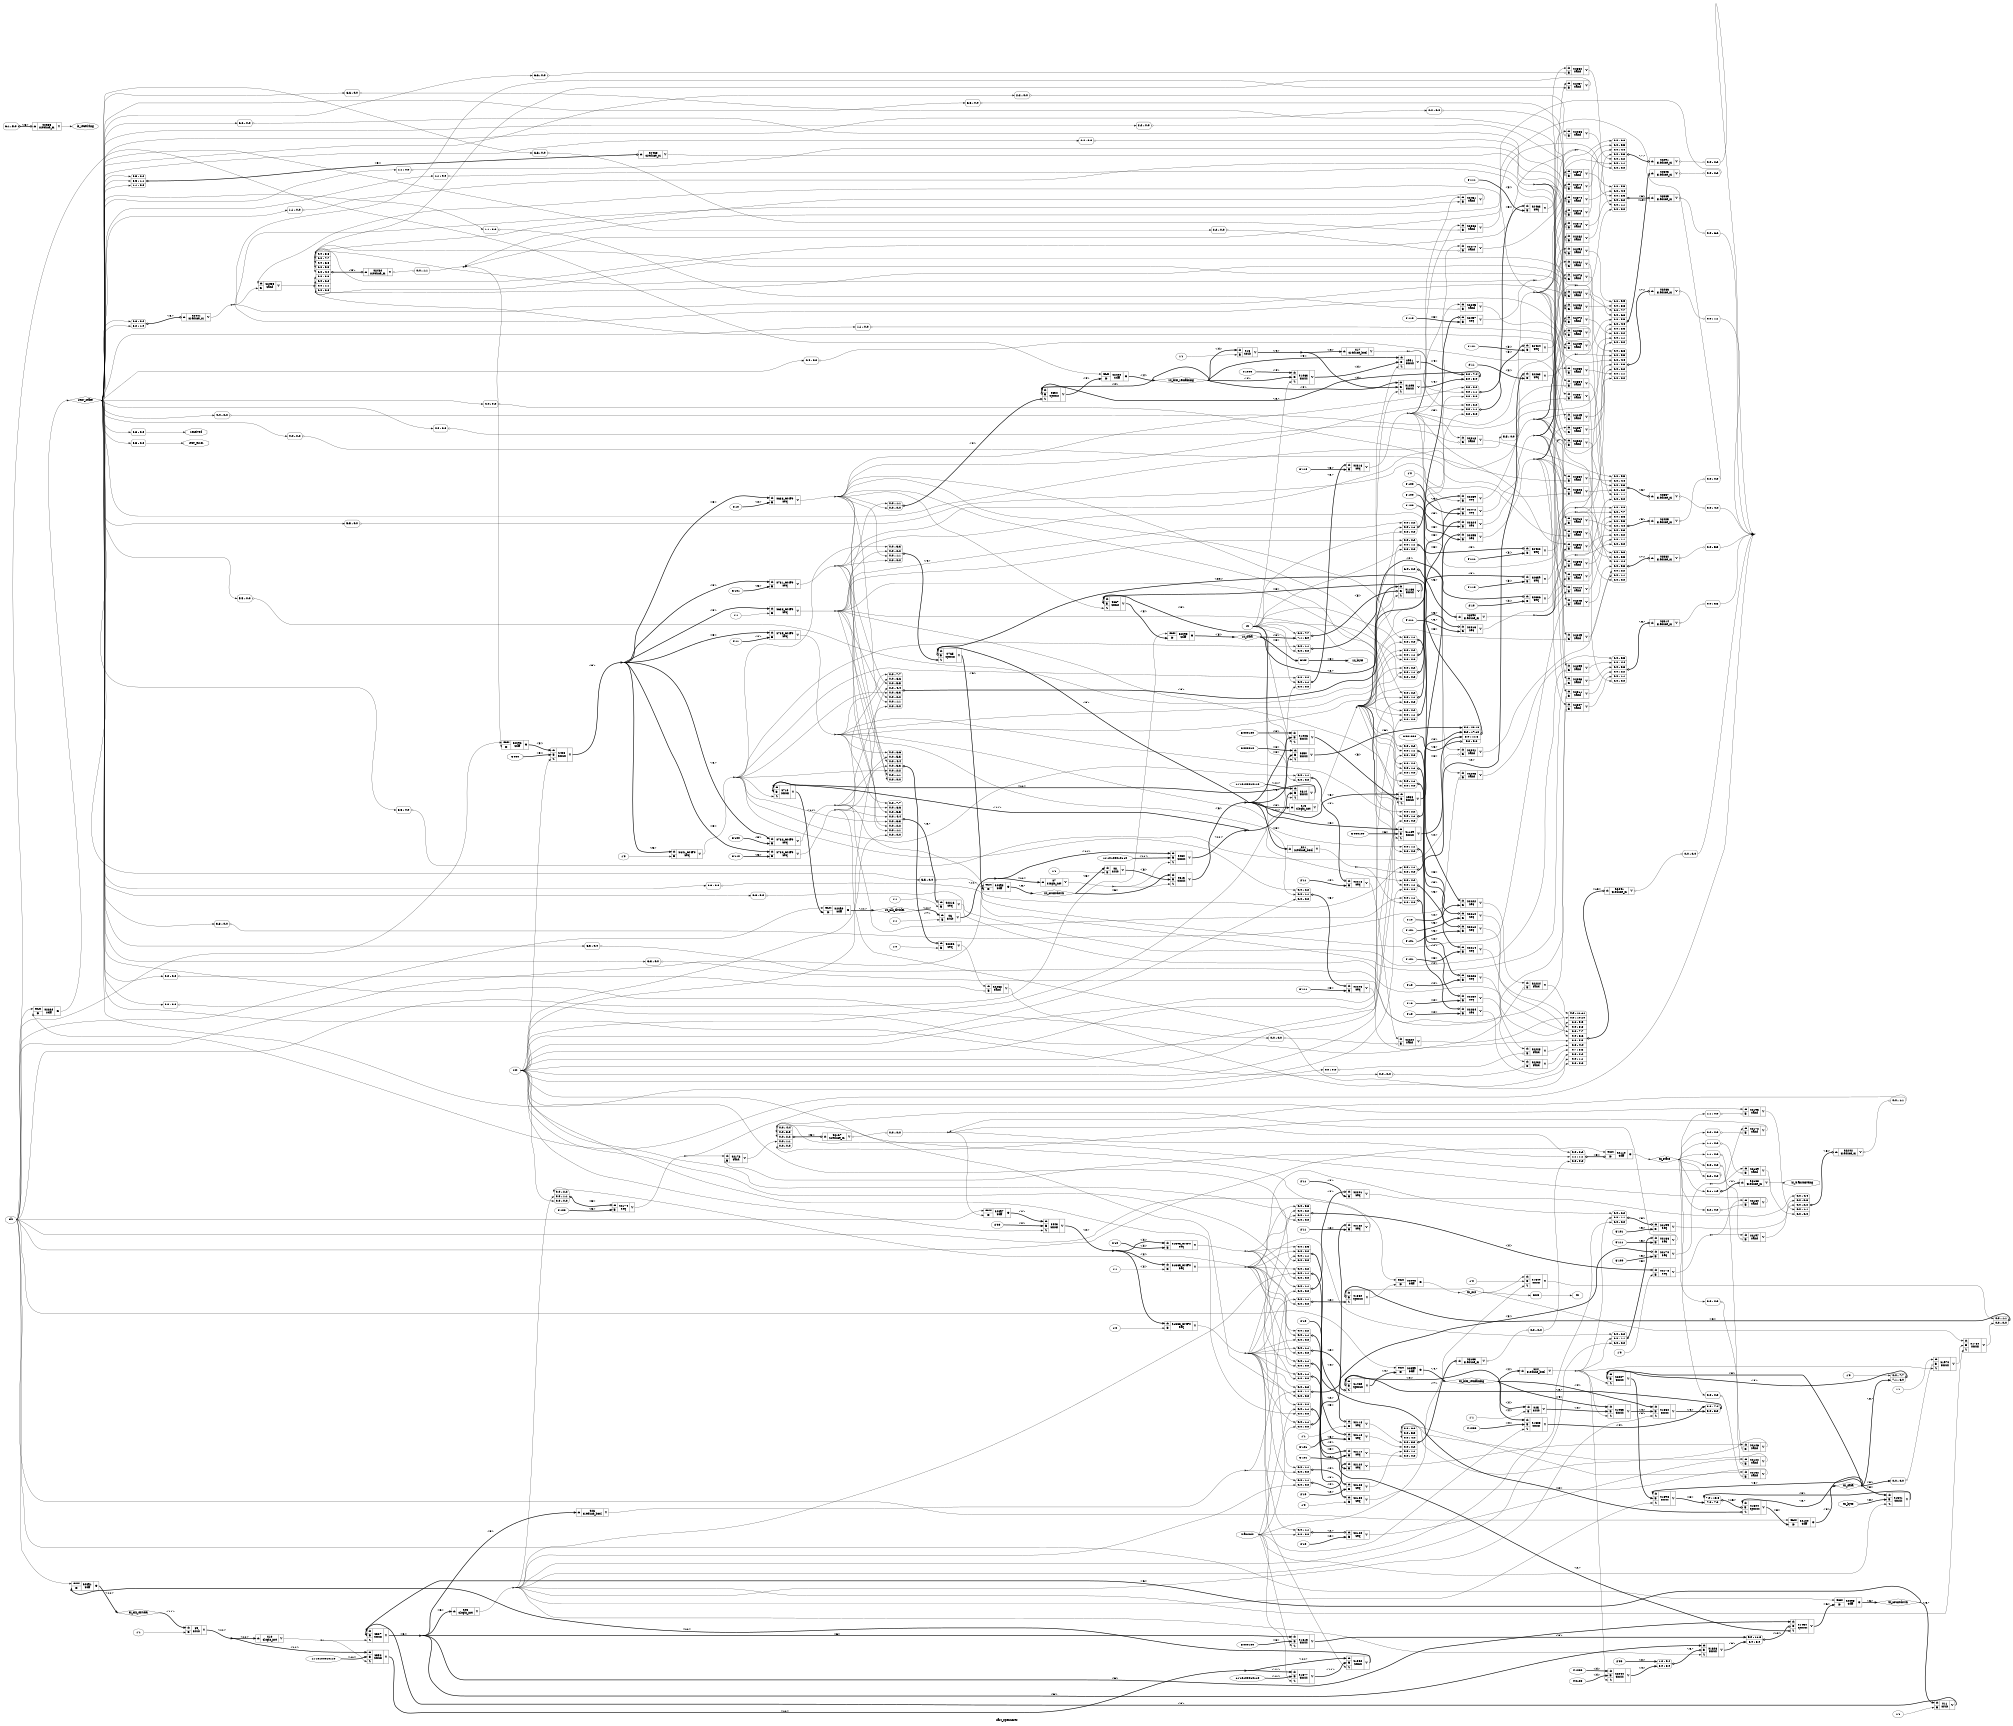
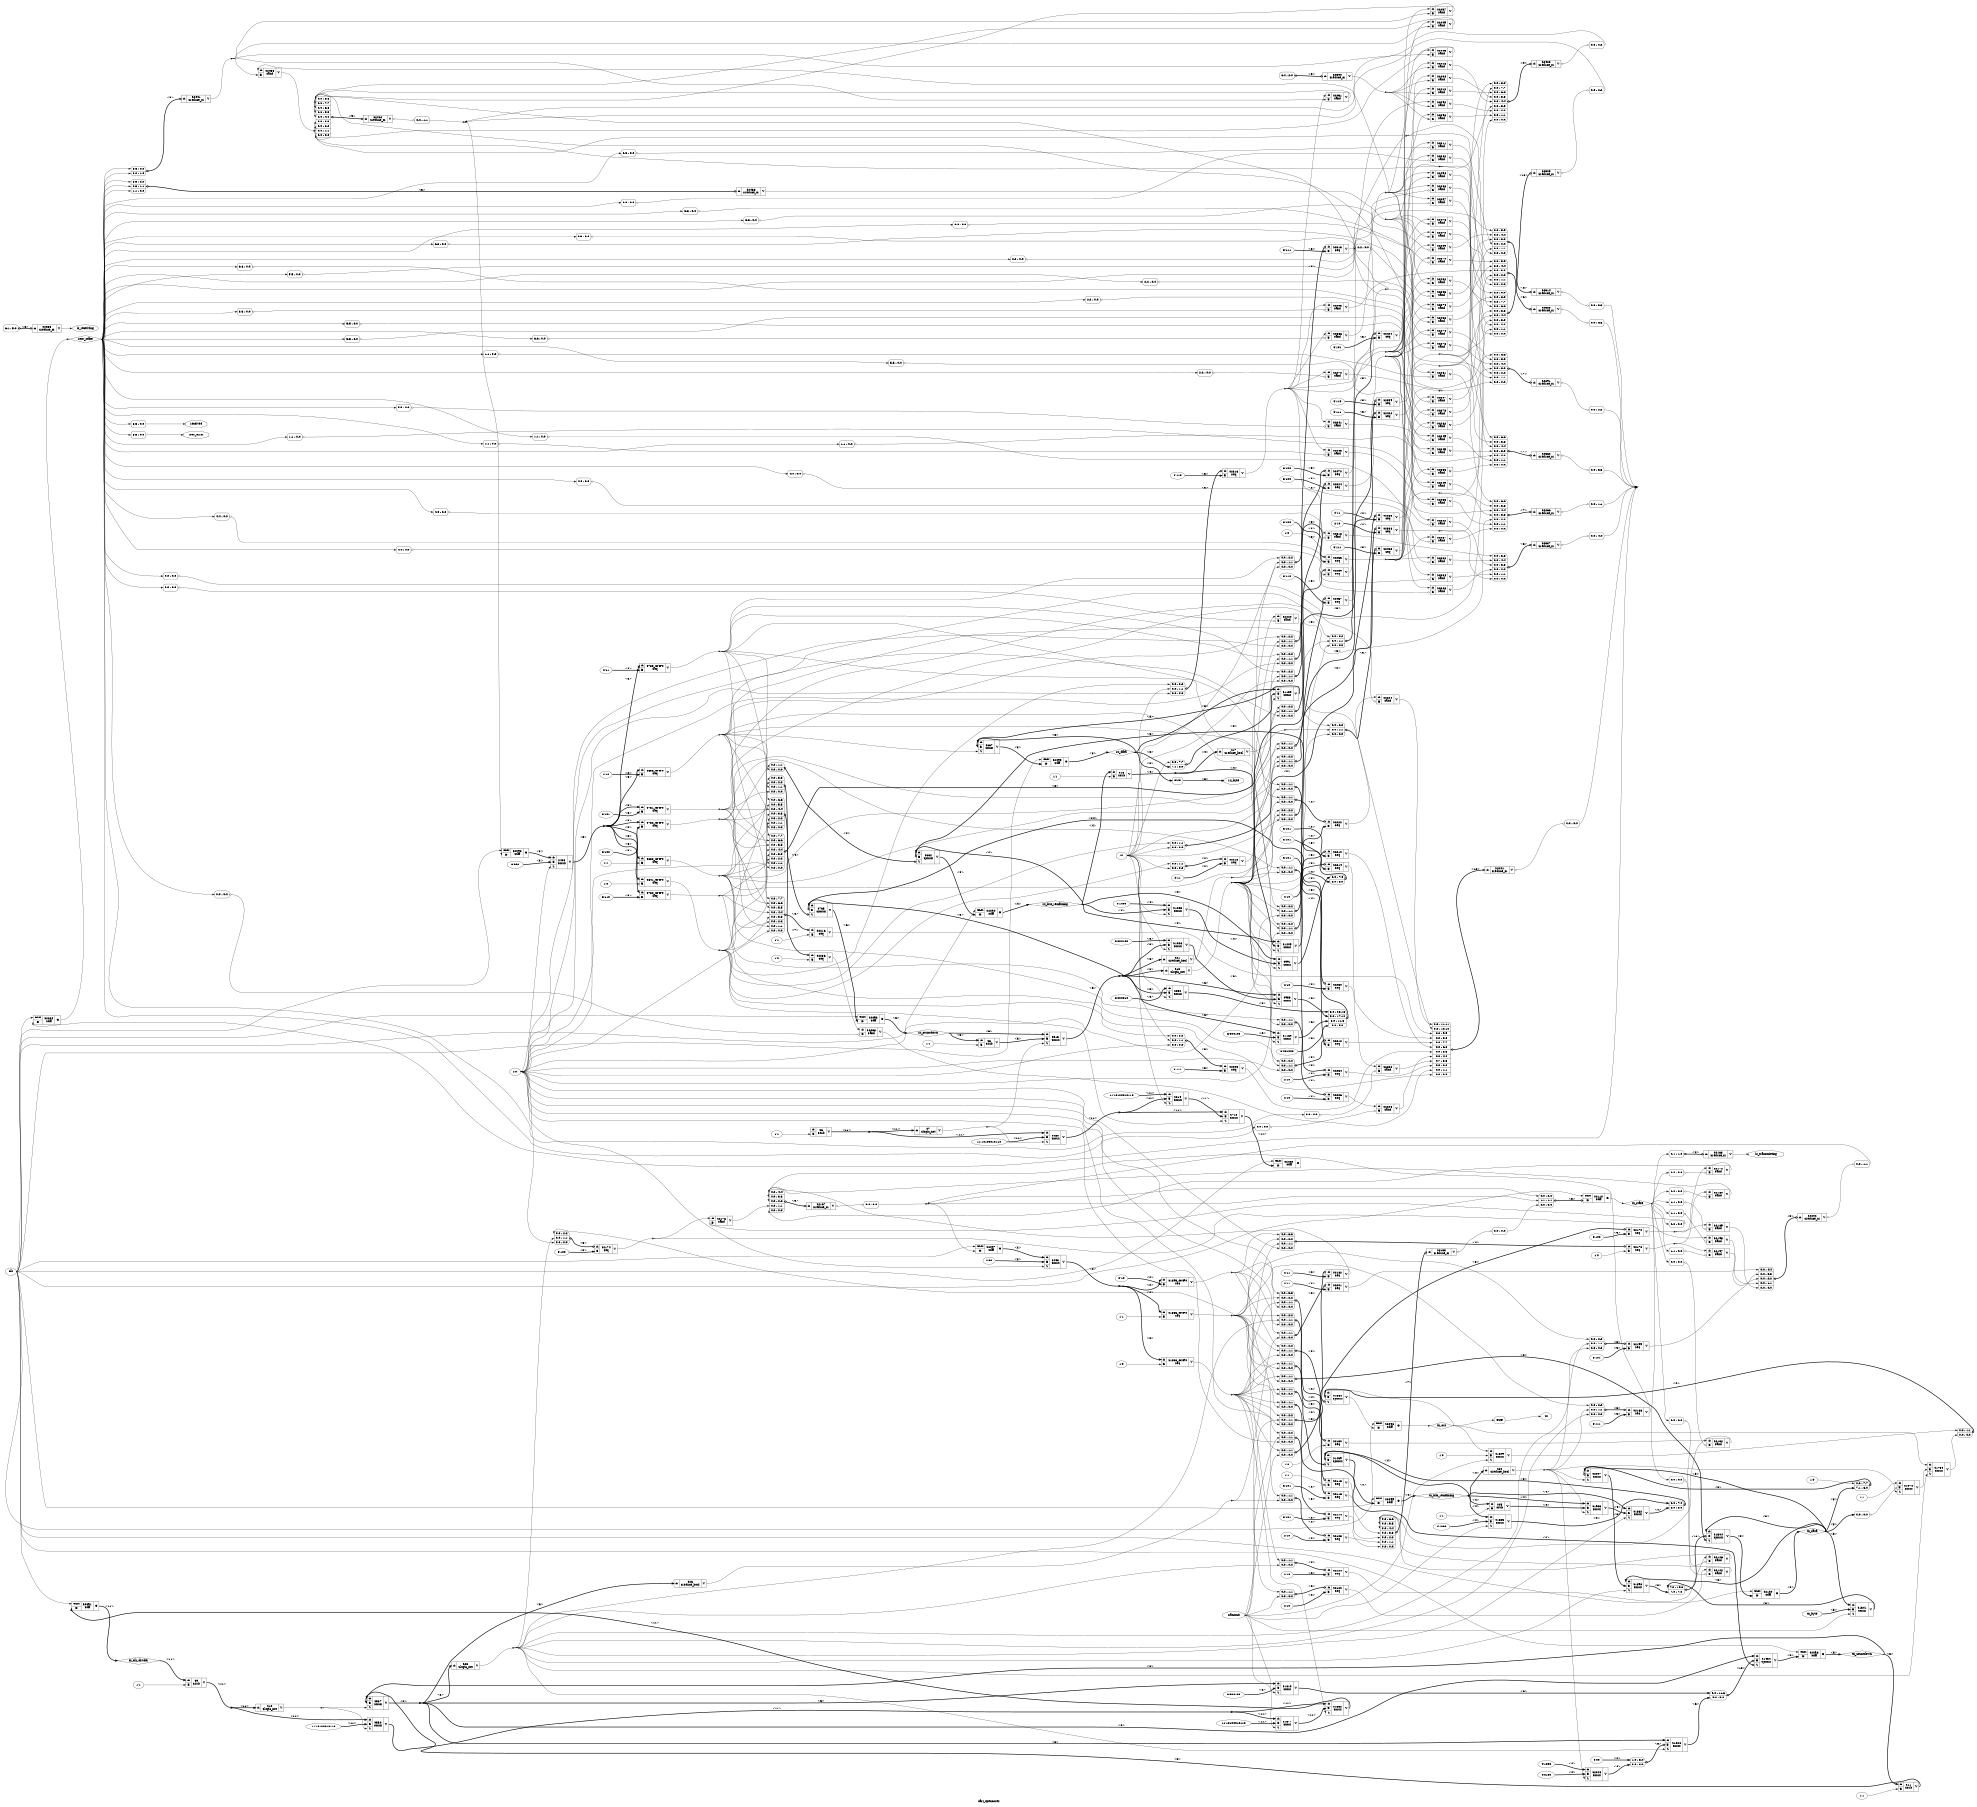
node "rx_clk_divider": removed
